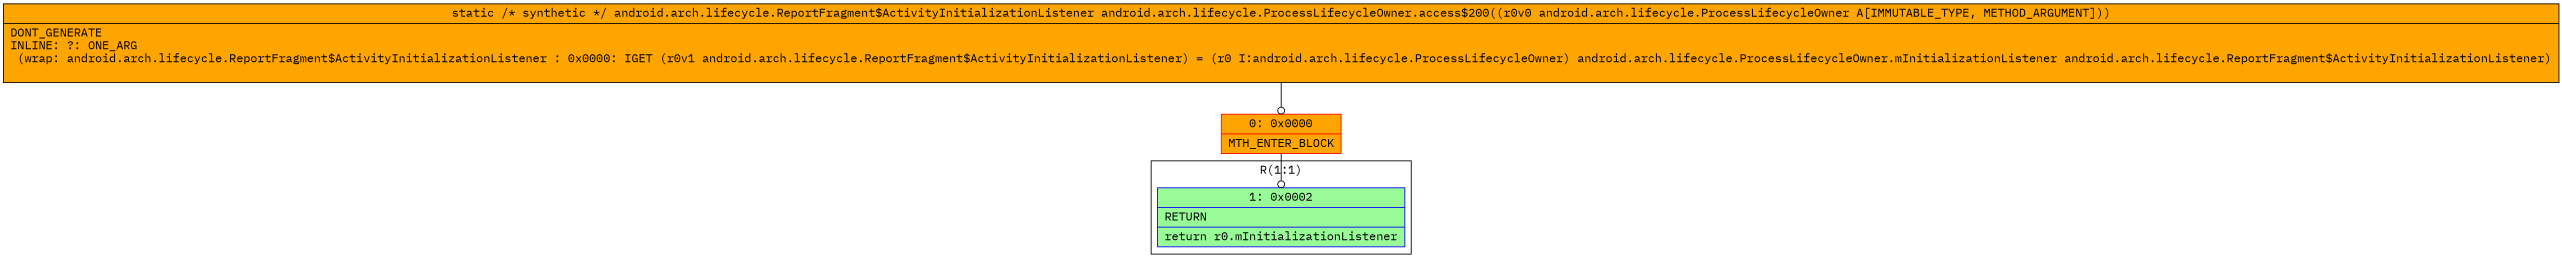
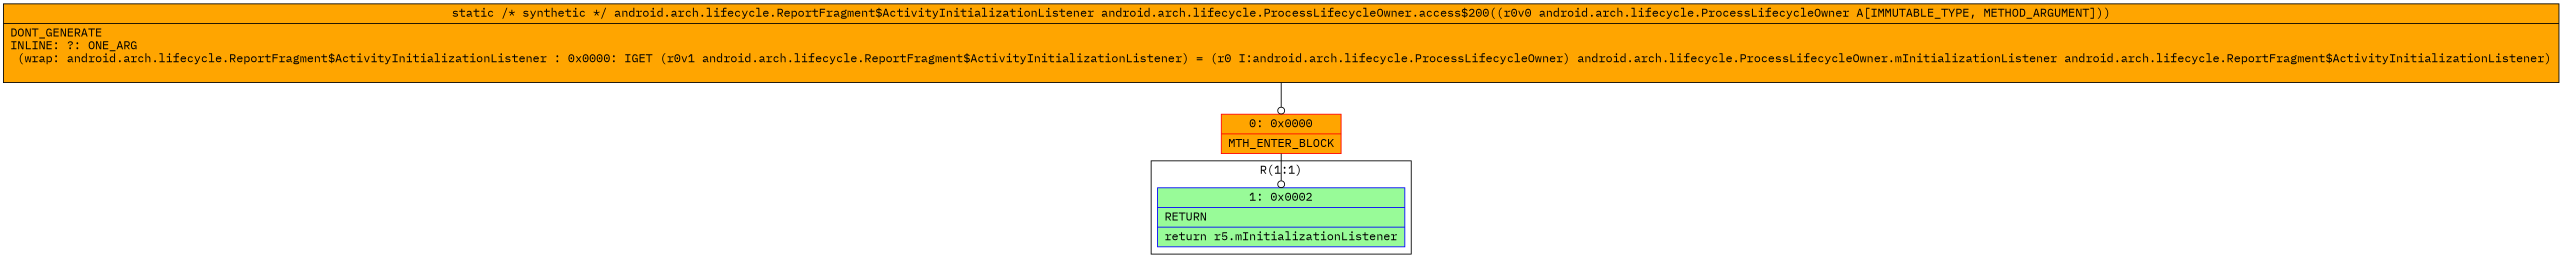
node "1: 0x0002": text "return r0.mInitializationListener" -> "return r5.mInitializationListener"
